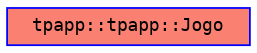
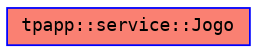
node "tpapp::tpapp::Jogo": label "tpapp::tpapp::Jogo" -> "tpapp::service::Jogo"
